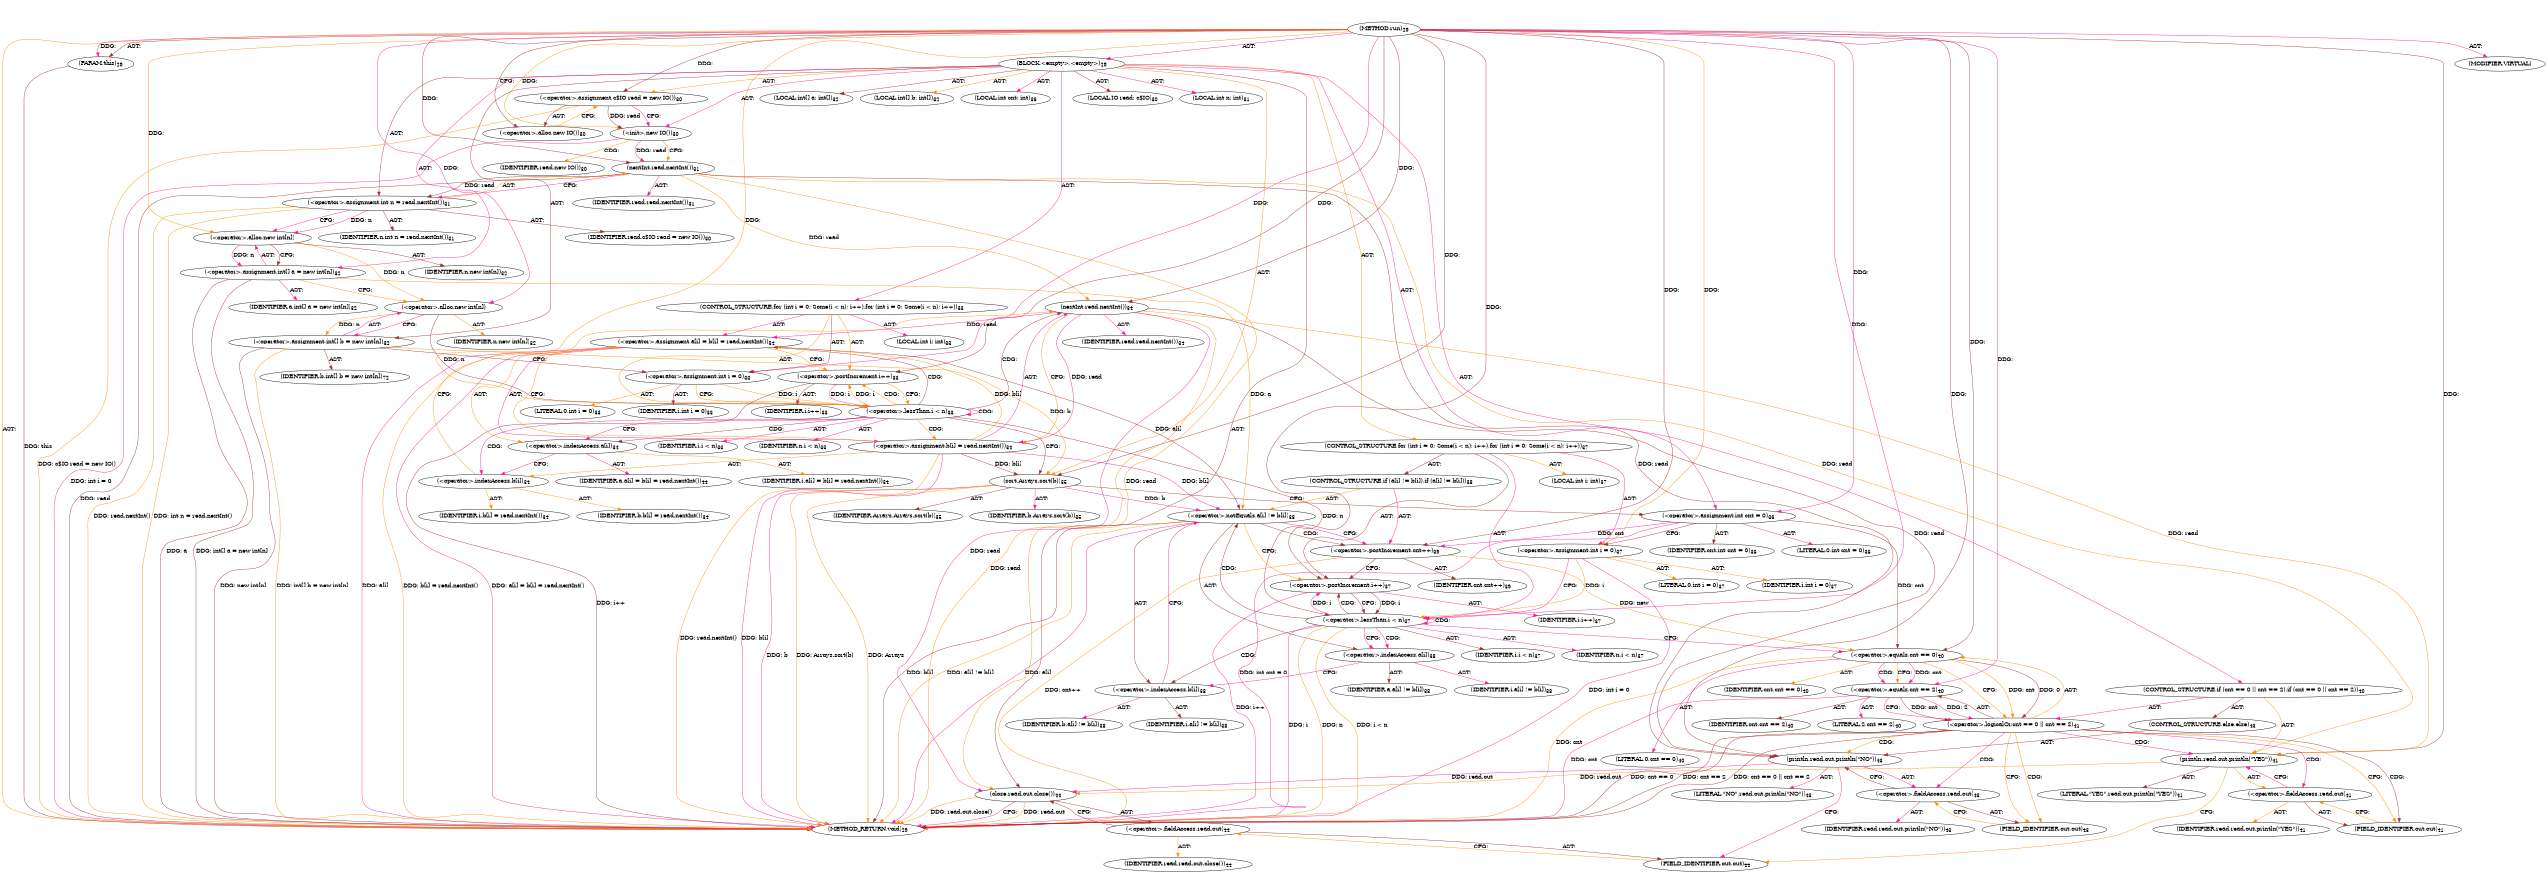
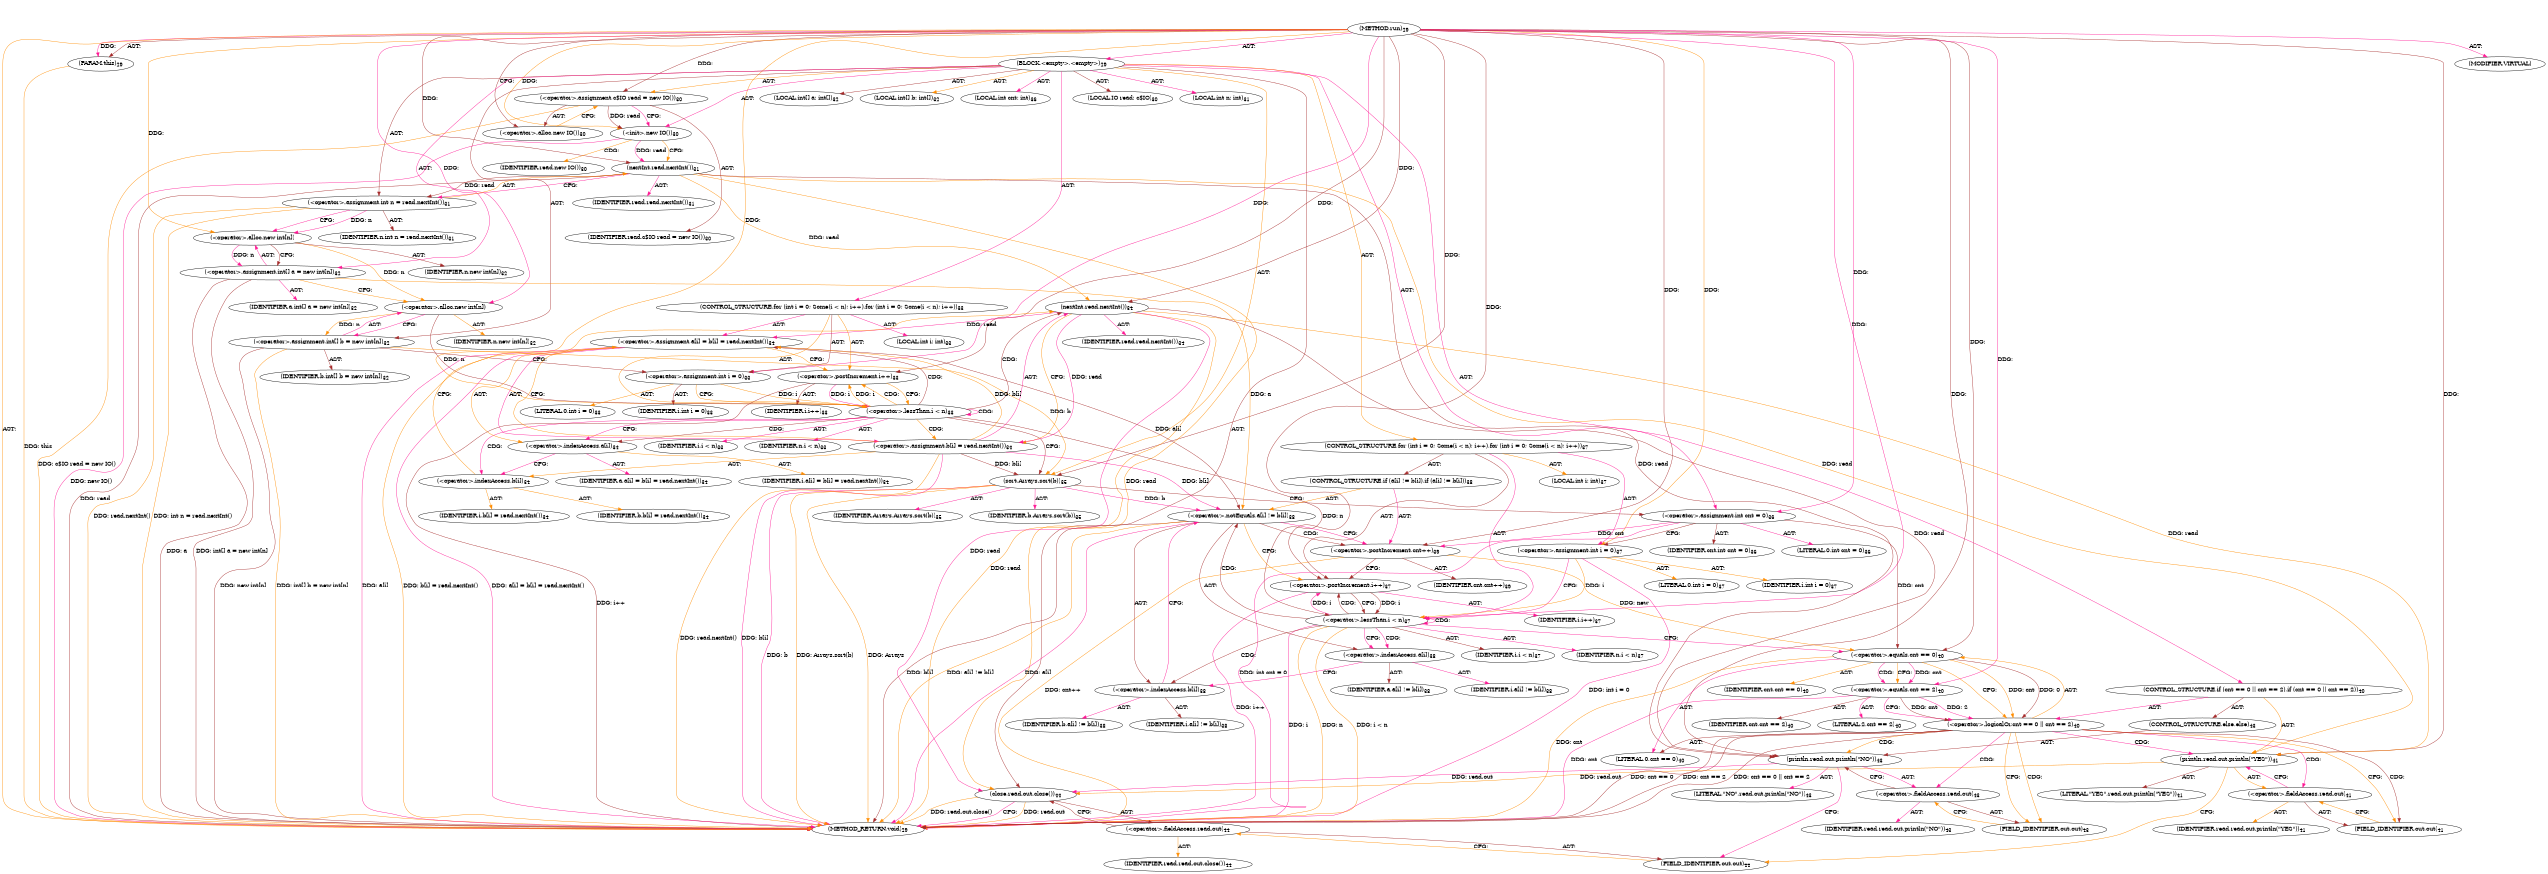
edge "(<operator>.assignment,int n = read.nextInt())" -> "(IDENTIFIER,read,c$IO read = new IO())": now "(<operator>.assignment,c$IO read = new IO())" -> "(IDENTIFIER,read,c$IO read = new IO())"
node "(IDENTIFIER,b,int[] b = new int[n])": text "72" -> "32"
node "(IDENTIFIER,a,a[i] = b[i] = read.nextInt())": text "44" -> "34"
edge "(<init>,new IO())" -> "(METHOD_RETURN,void)": label "DDG: int i = 0" -> "DDG: new IO()"
edge "(sort,Arrays.sort(b))" -> "(IDENTIFIER,Arrays,Arrays.sort(b))": color brown -> deeppink
edge "(<operator>.logicalOr,cnt == 0 || cnt == 2)" -> "(<operator>.equals,cnt == 2)": now "(<operator>.logicalOr,cnt == 0 || cnt == 2)" -> "(LITERAL,0,cnt == 0)"
node "(<operator>.logicalOr,cnt == 0 || cnt == 2)": text "41" -> "40"
edge "(PARAM,this)" -> "(METHOD_RETURN,void)": color brown -> darkorange
